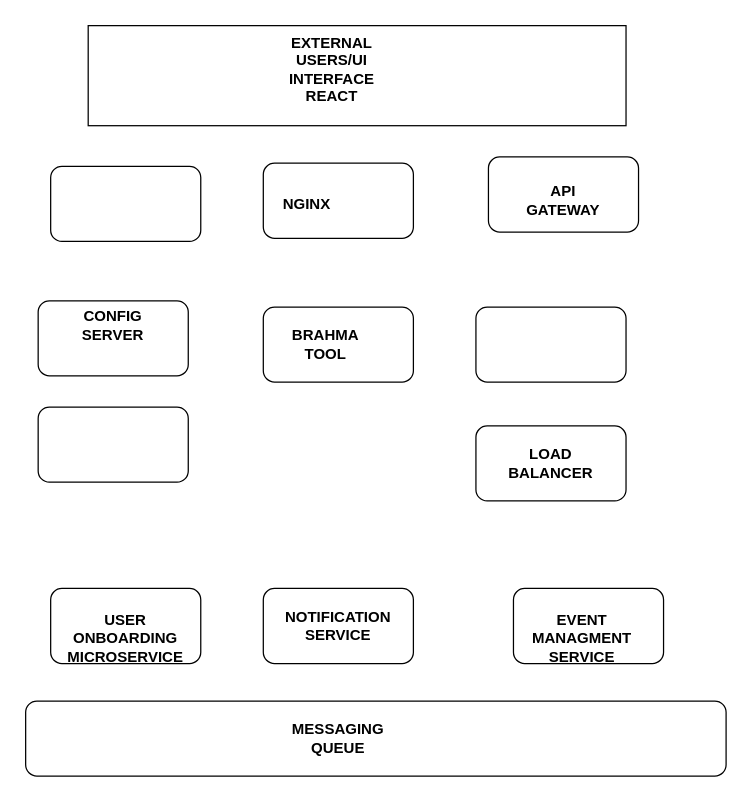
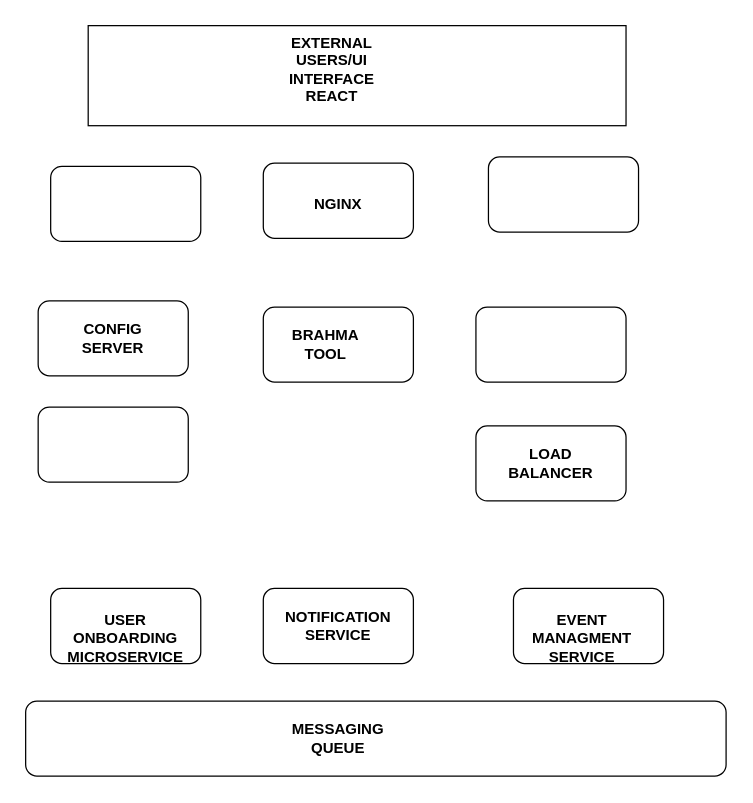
node "API GATEWAY": removed
node "NGINX": moved (307, 204) -> (338, 204)
node "CONFIG SERVER": moved (113, 326) -> (113, 338)
